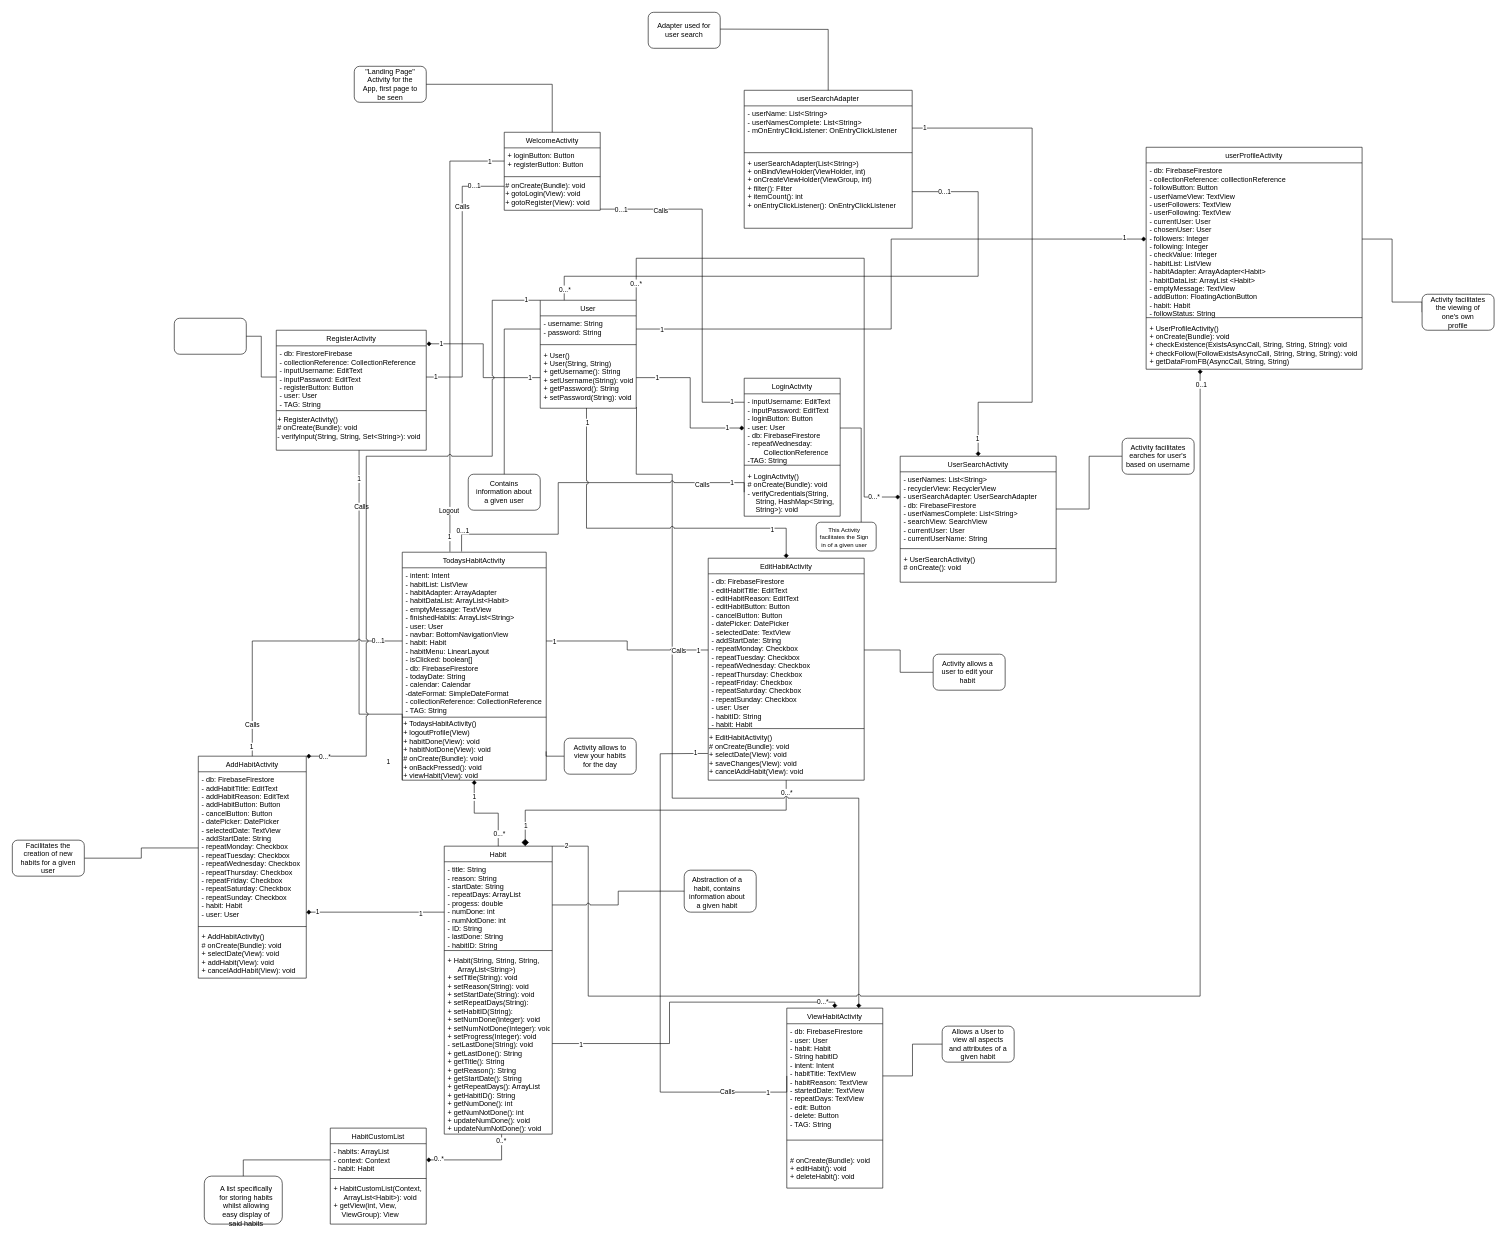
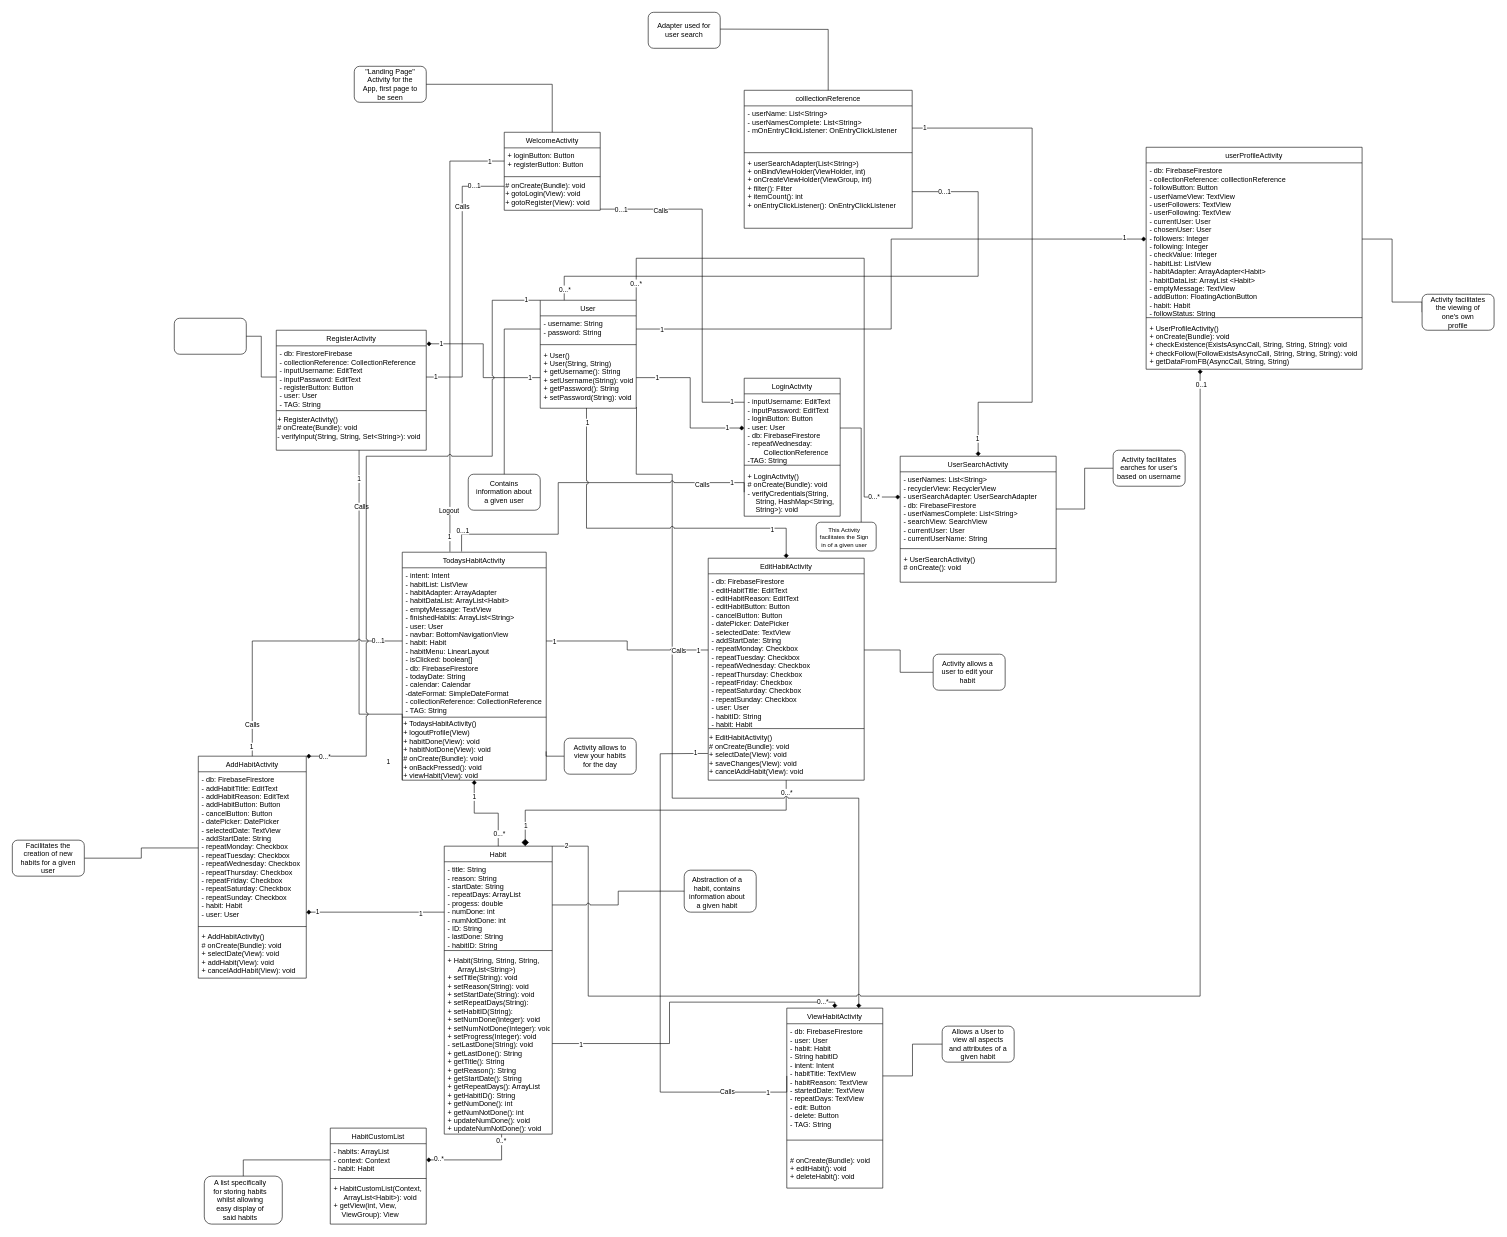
node "userSearchAdapter": label "userSearchAdapter" -> "colllectionReference"
node "Activity facilitates earches for user's based on username": moved (1158, 456) -> (1149, 468)
node "A list specifically for storing habits whilst allowing easy display of said habits": moved (246, 1206) -> (240, 1200)
